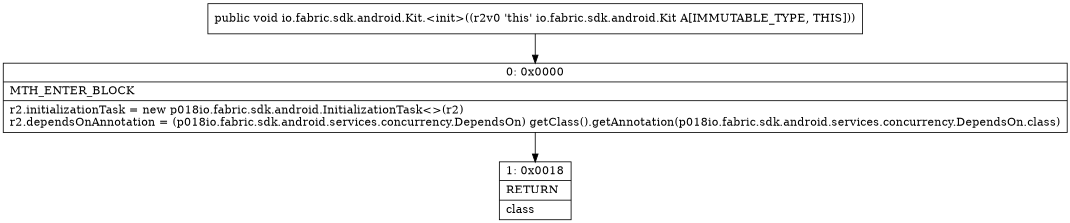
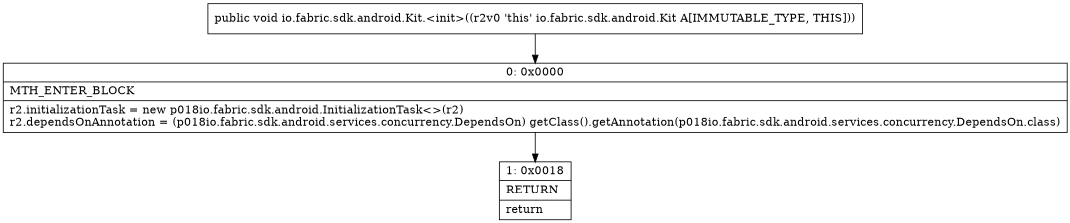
node "1: 0x0018": text "class" -> "return"
